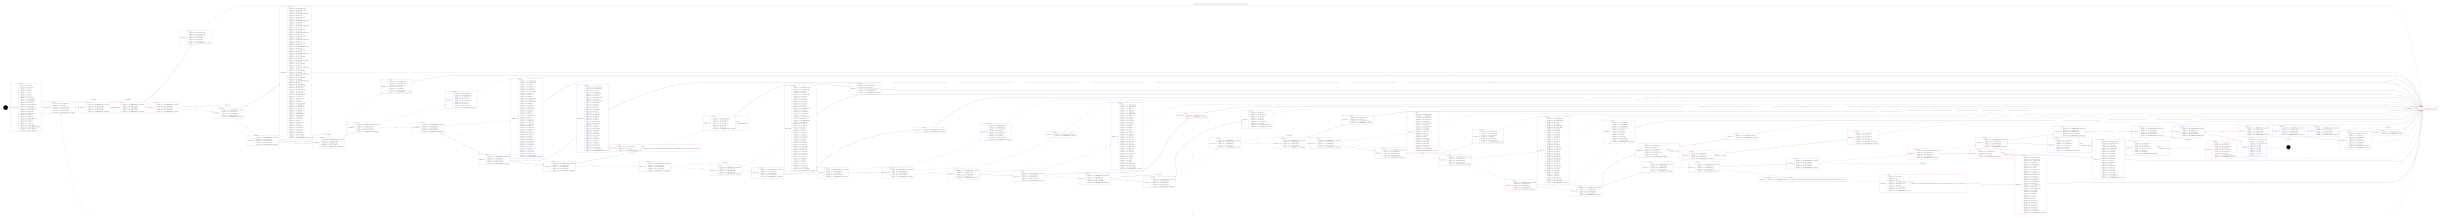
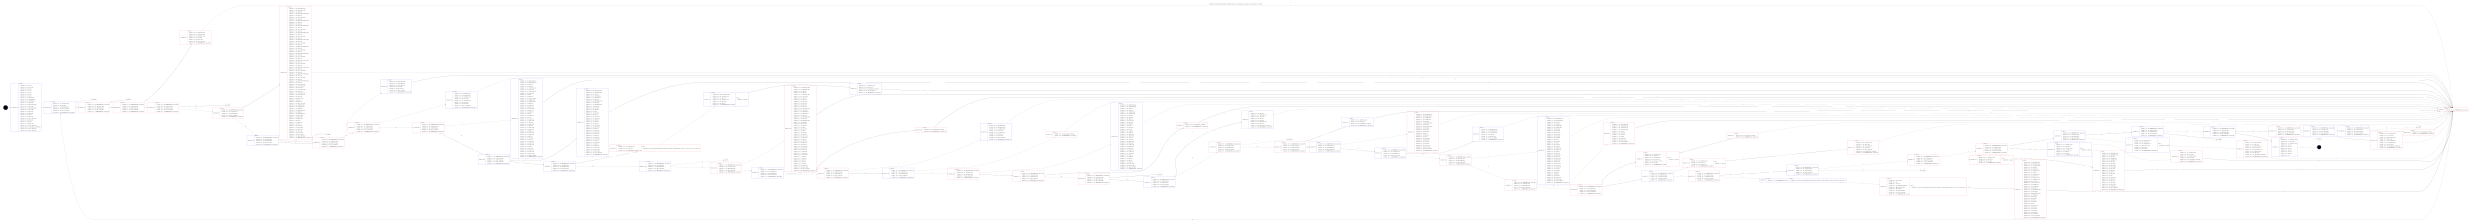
node "0x401b20 [32]": added
